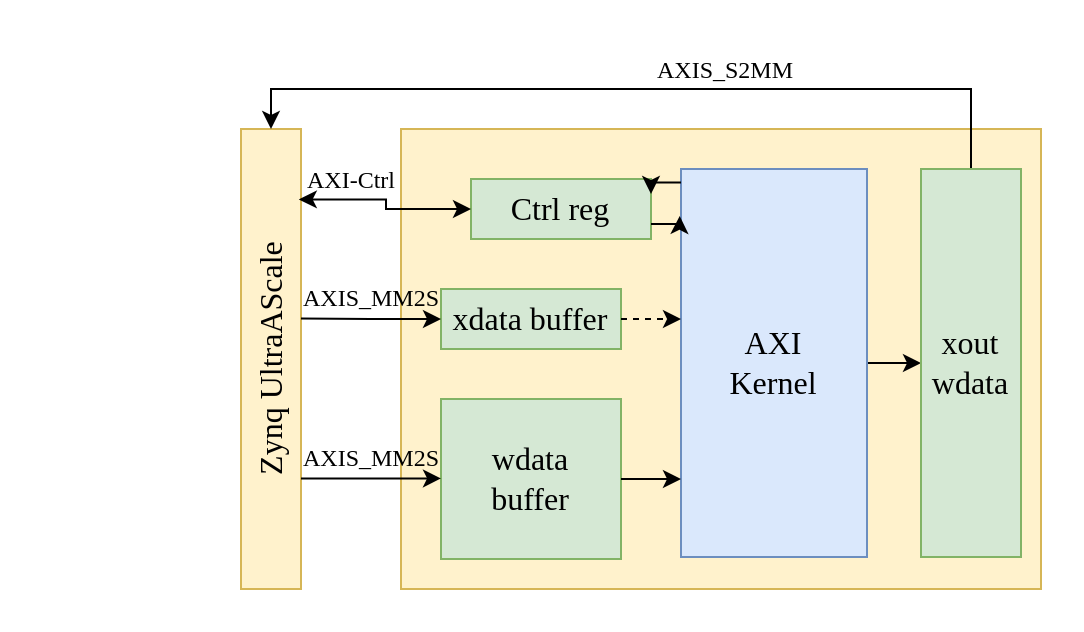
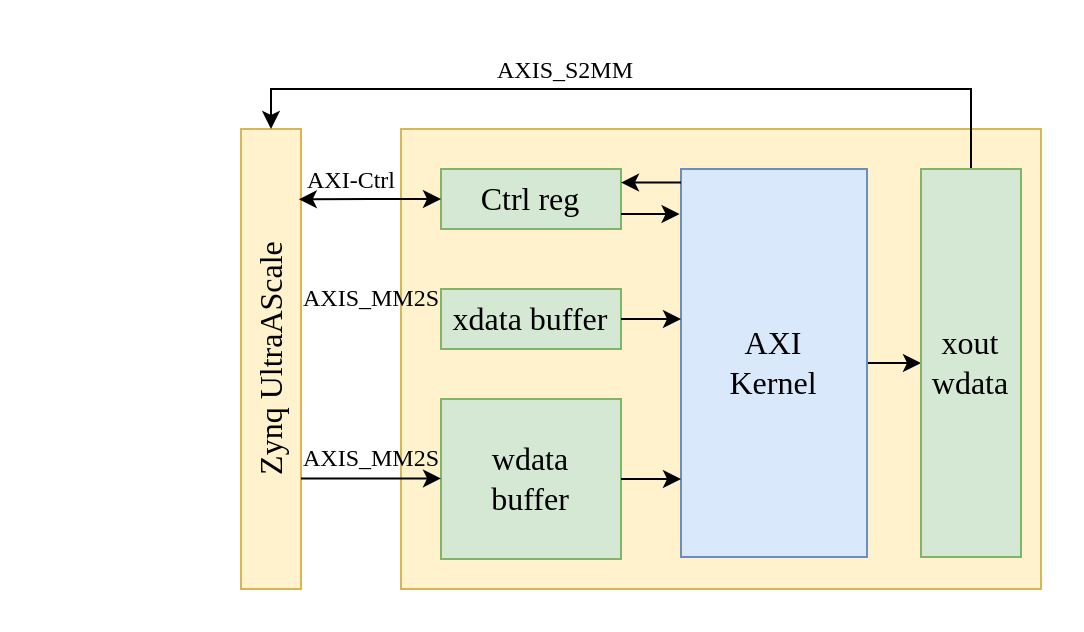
node "AXIS_S2MM": moved (725, 71) -> (565, 71)
node "Ctrl reg": moved (561, 209) -> (531, 199)
edge "Zynq UltraAScale" -> "xdata buffer": removed
edge "xdata buffer" -> "AXI Kernel": style dashed -> solid
